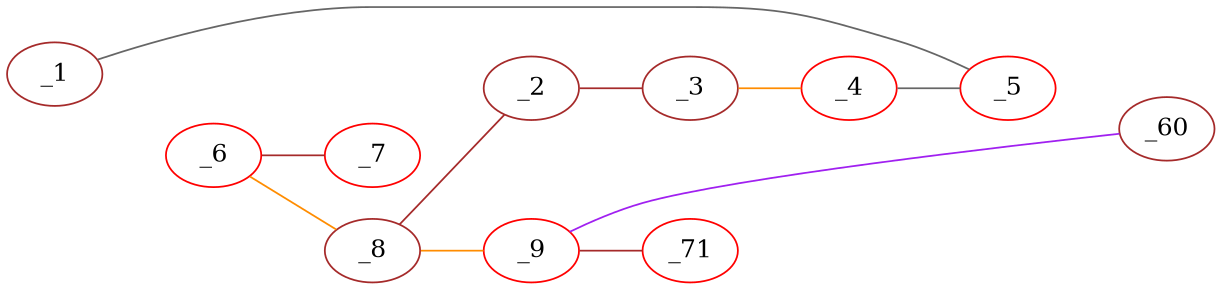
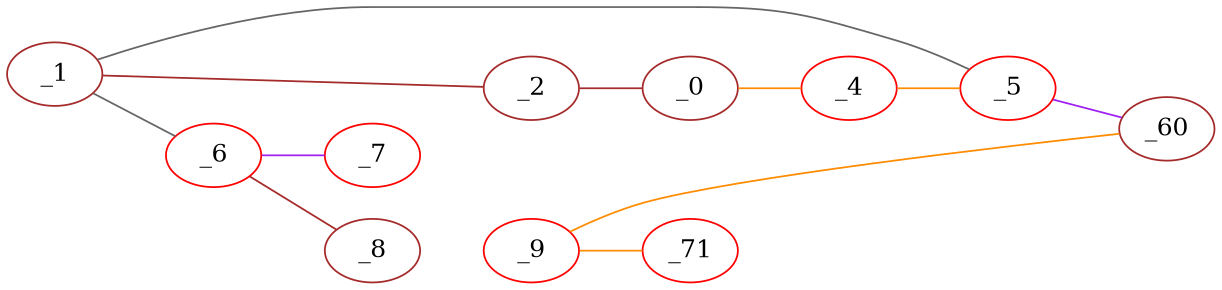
node "_3": label "_3" -> "_0"
edge "_4" -- "_5": color gray40 -> darkorange
edge "_5" -- "_60": added
edge "_1" -- "_6": added
edge "_6" -- "_7": color brown -> purple
edge "_60" -- "_9": color purple -> darkorange
edge "_2" -- "_8": now "_2" -- "_1"
edge "_6" -- "_8": color darkorange -> brown
edge "_8" -- "_9": removed
edge "_9" -- "_71": color brown -> darkorange
